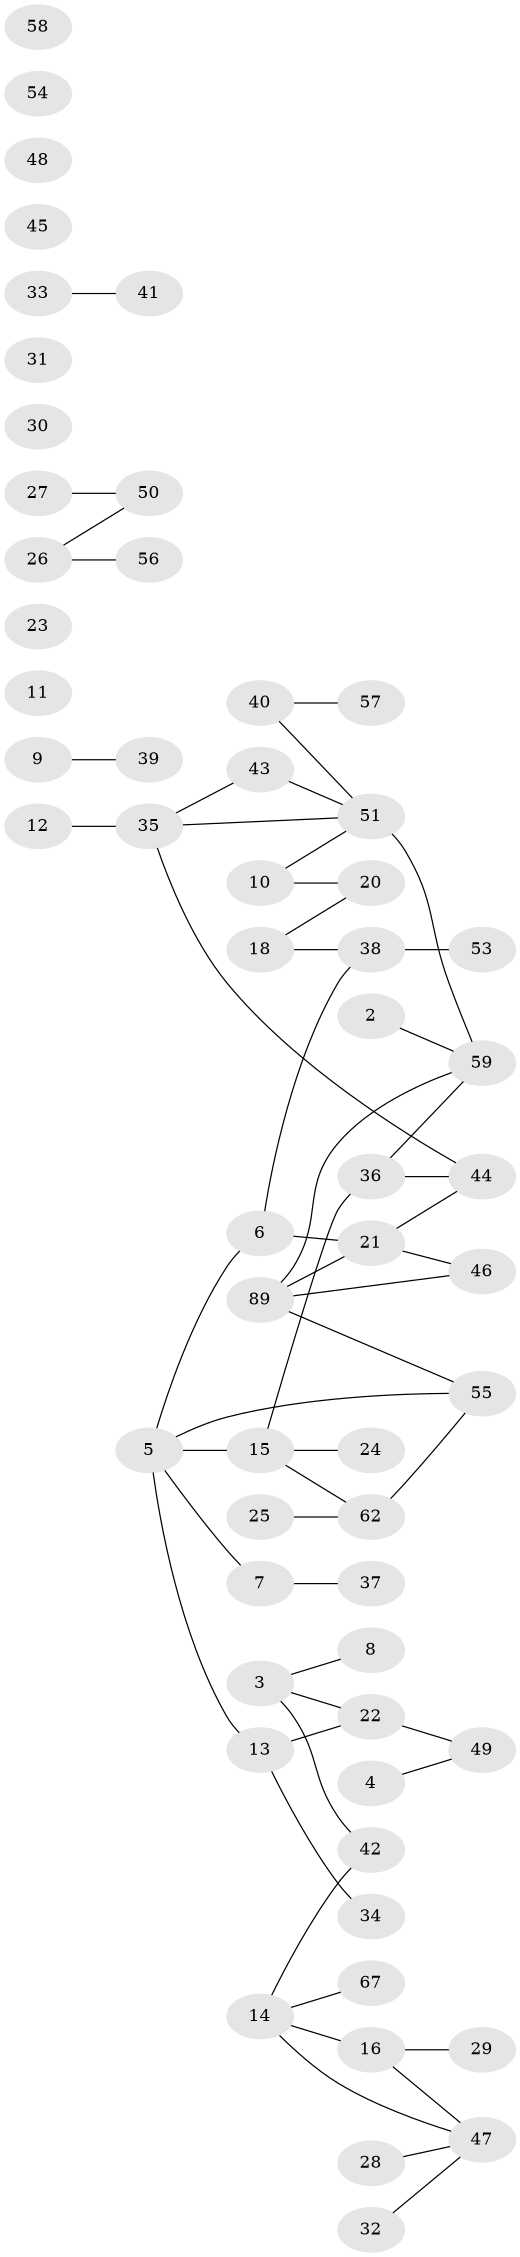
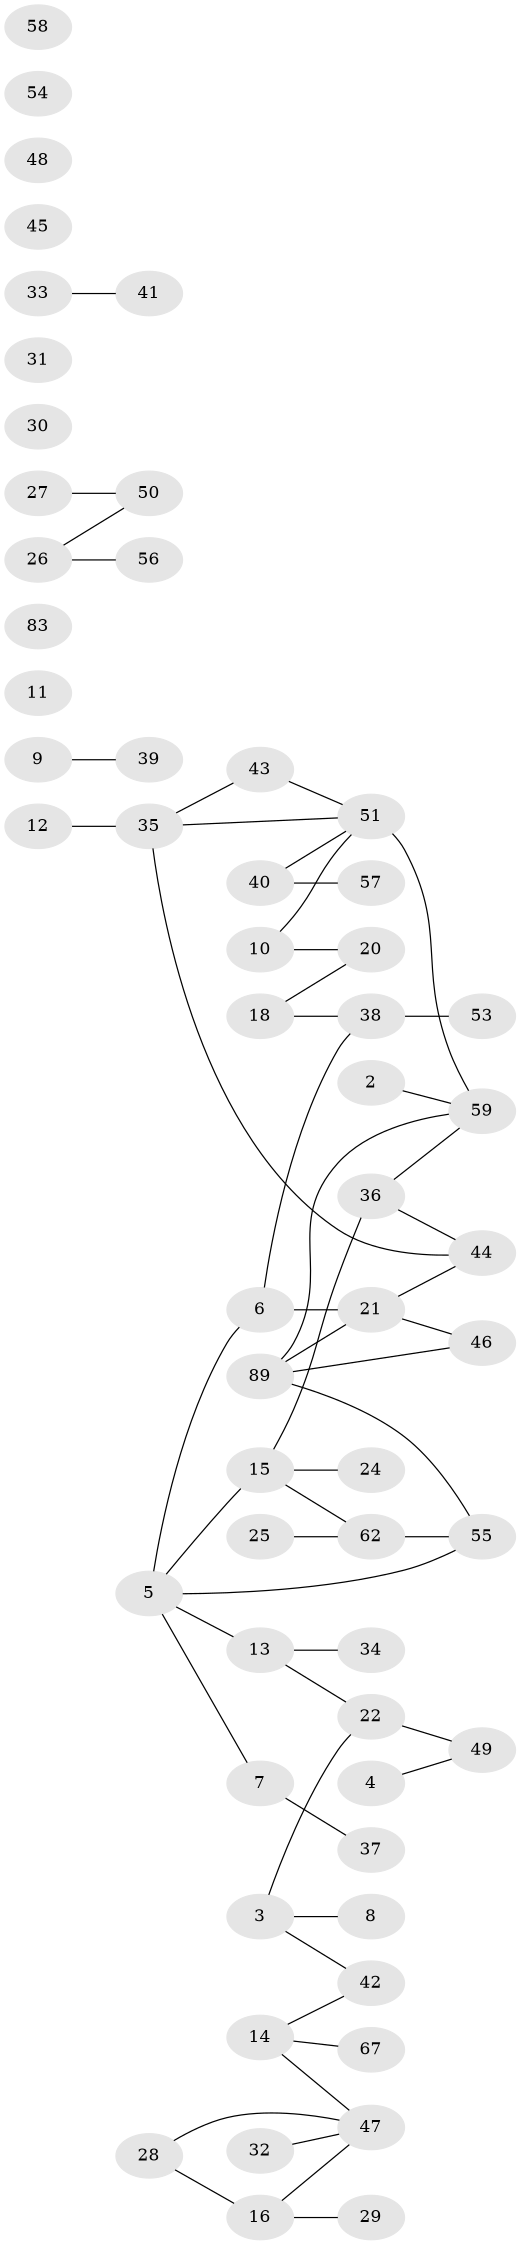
node "23": label "23" -> "83"
edge "14" -- "16": now "28" -- "16"
